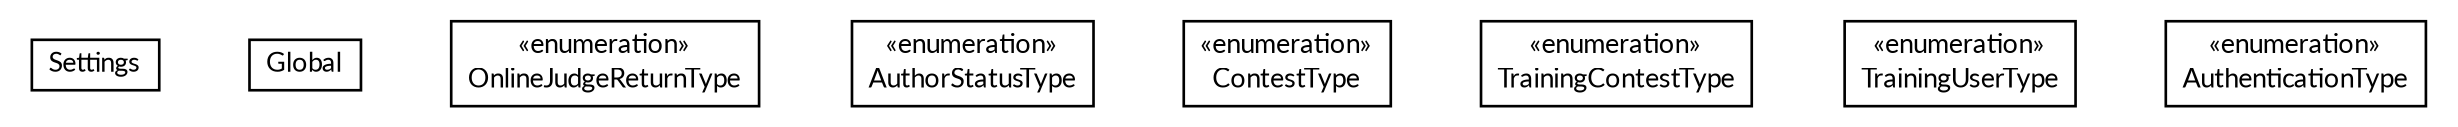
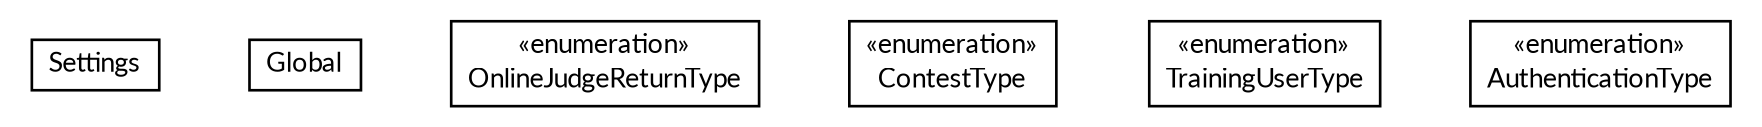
node "AuthorStatusType": removed
node "TrainingContestType": removed
